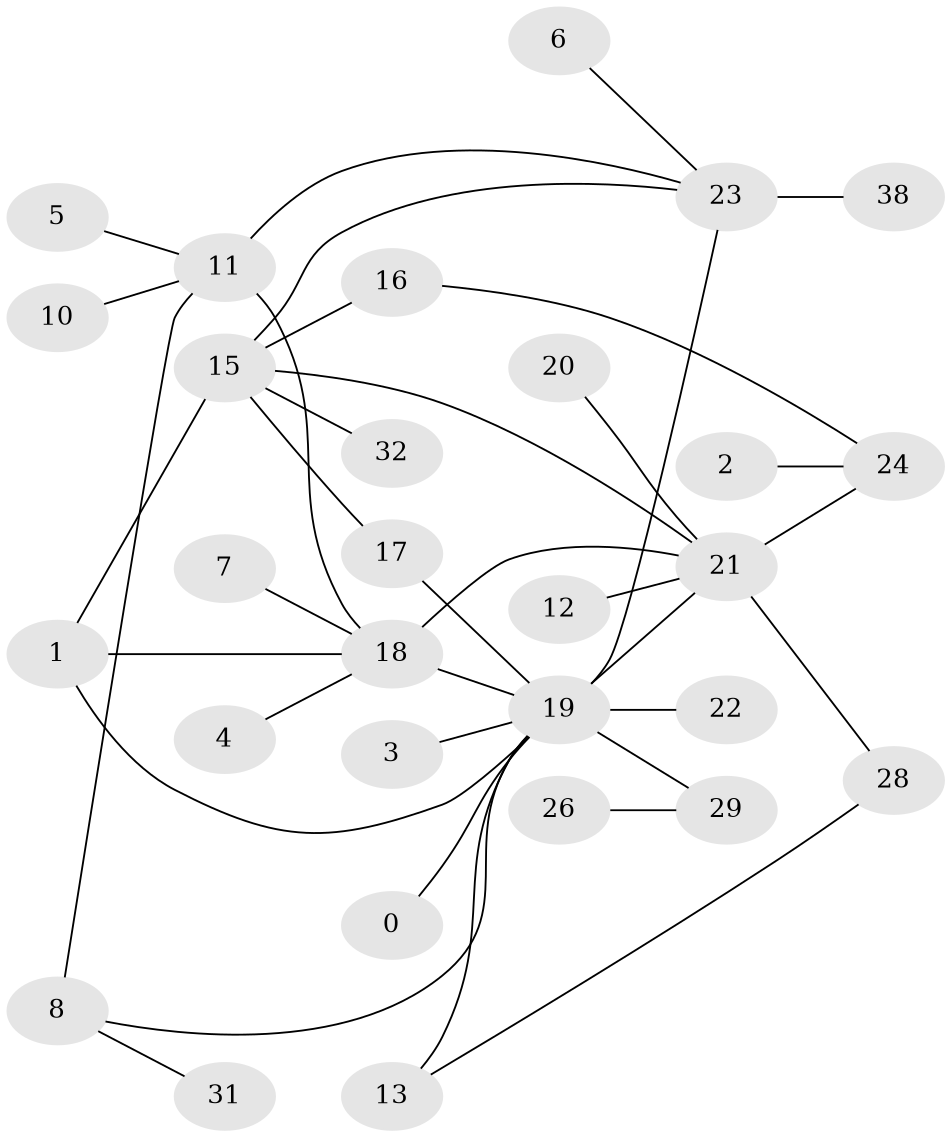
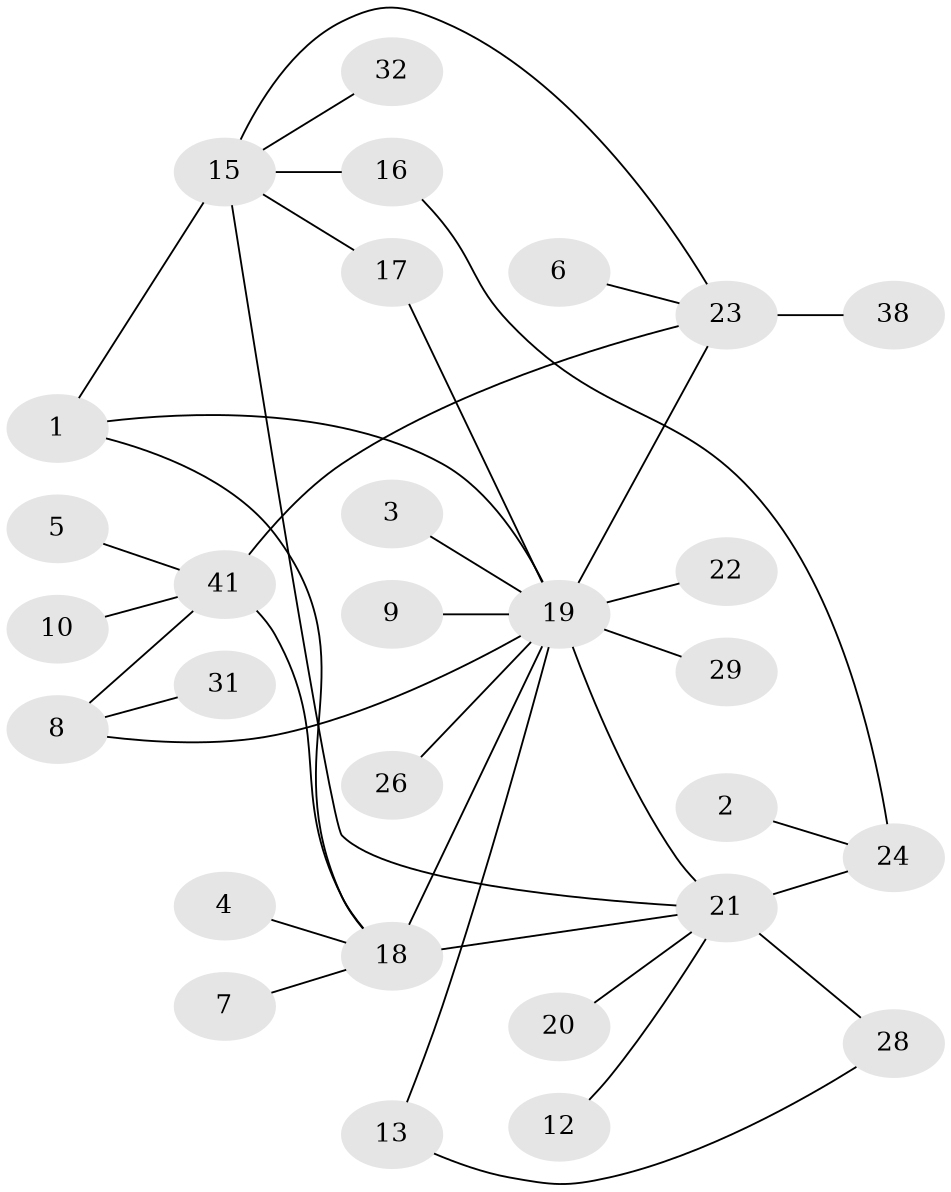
node "11": label "11" -> "41"
edge "26" -- "29": now "26" -- "19"
node "0": label "0" -> "9"
